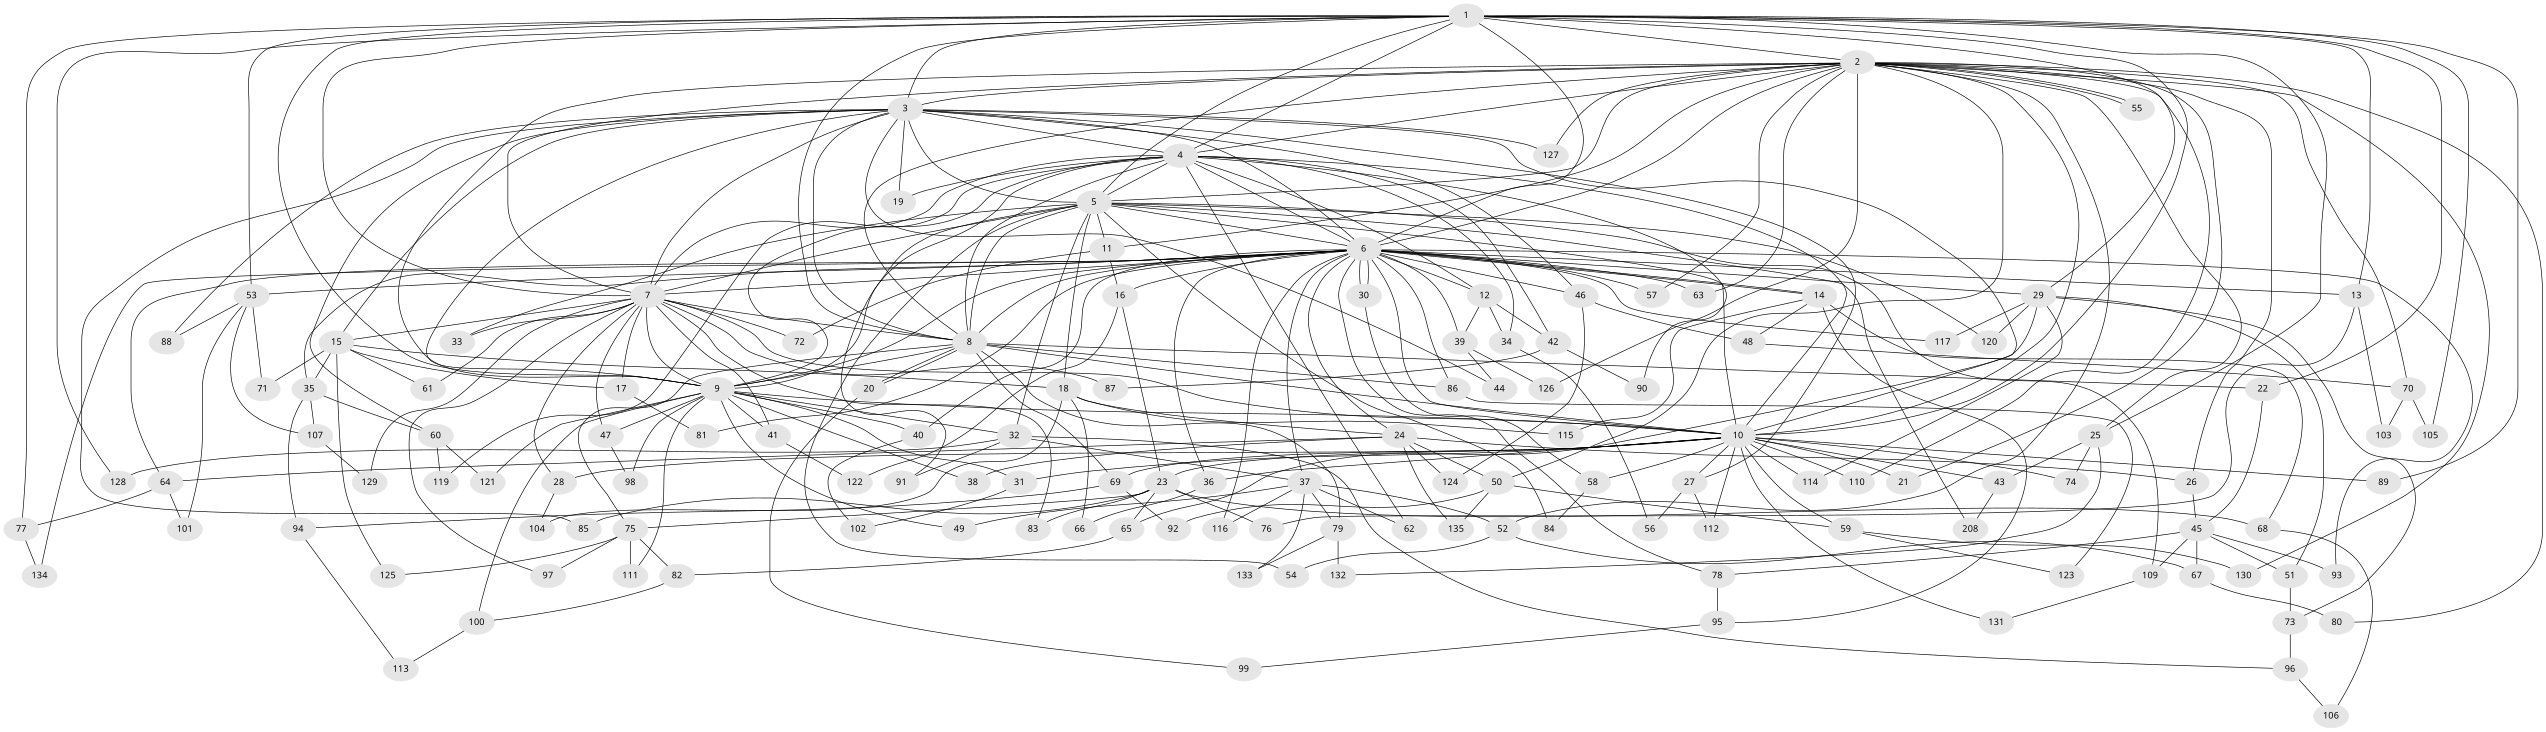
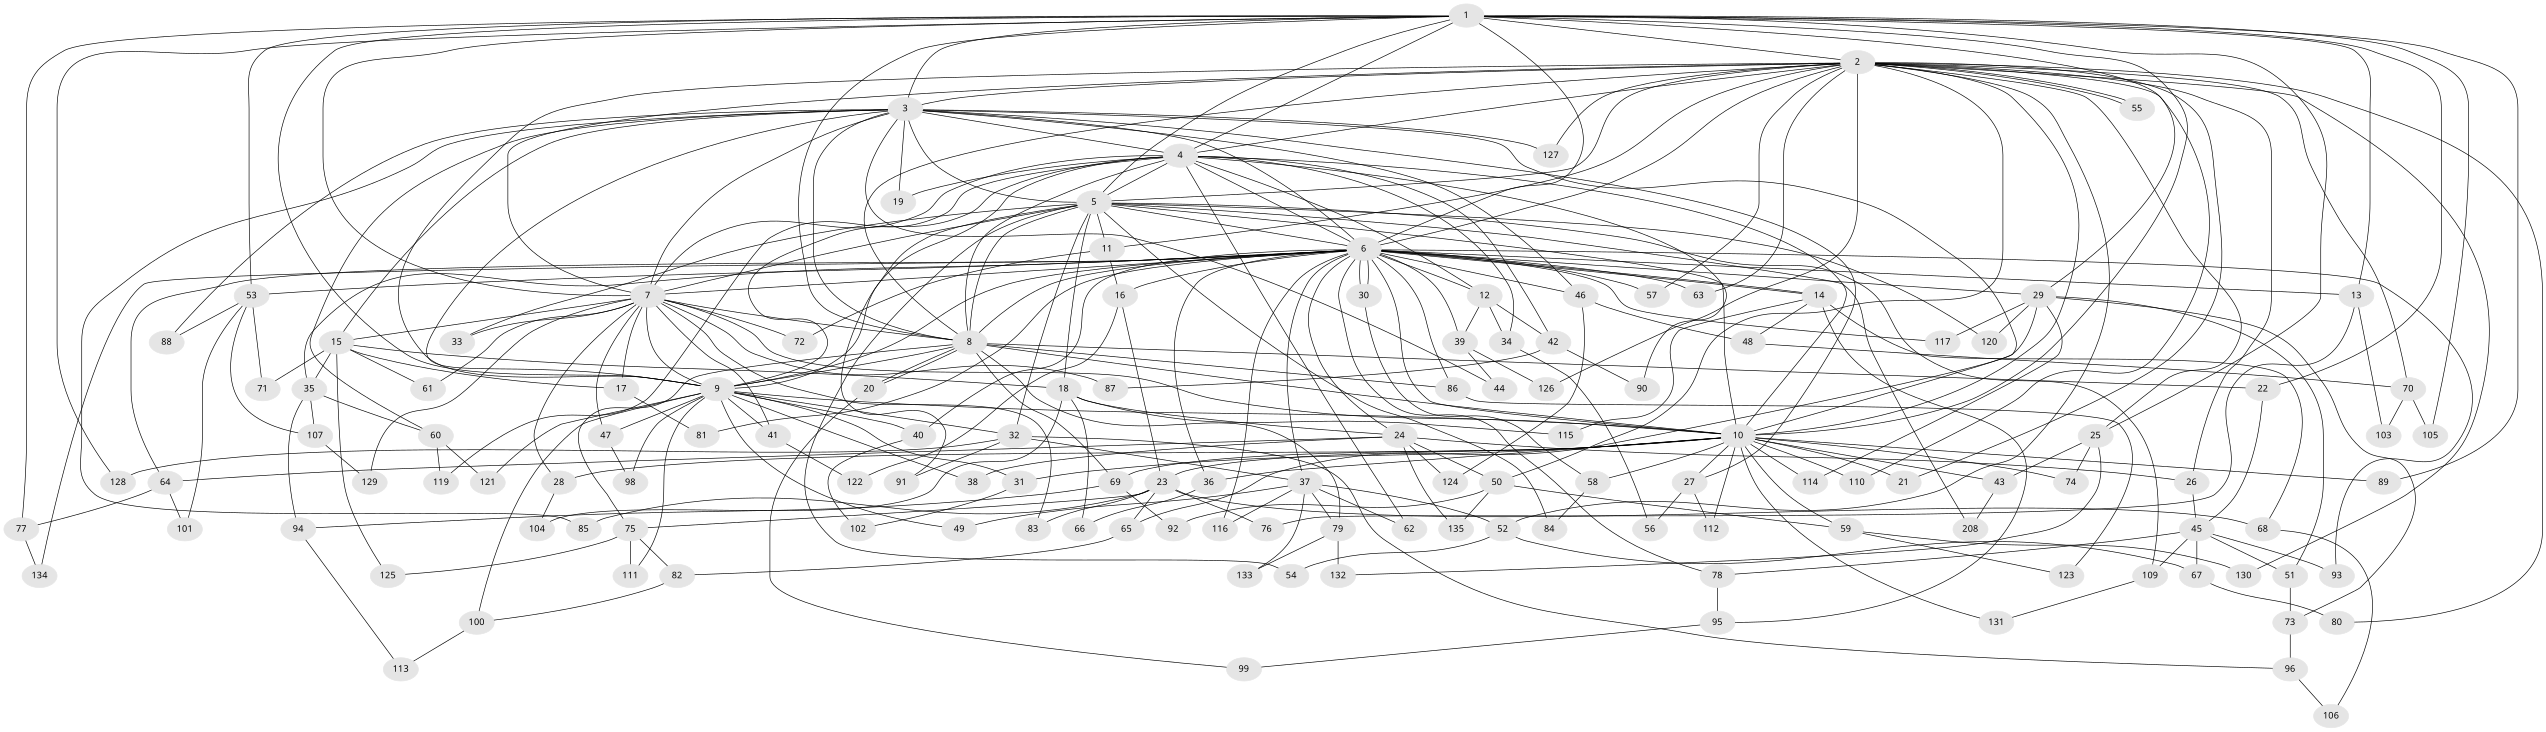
node "97": removed
